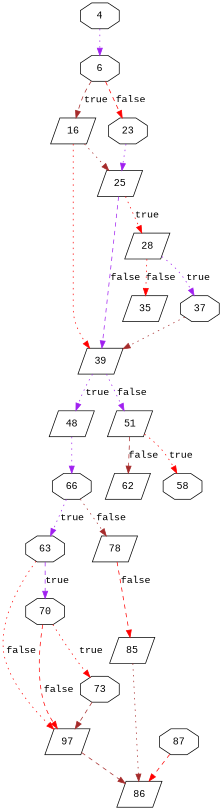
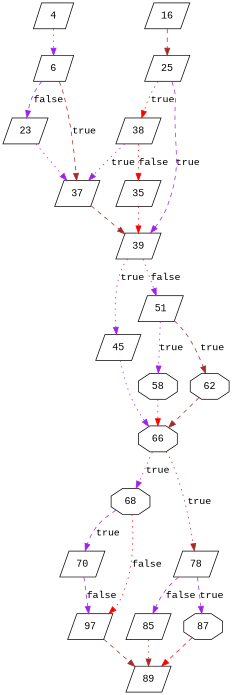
node "4": shape octagon -> parallelogram
node "6": shape octagon -> parallelogram
edge "6" -> "16": now "6" -> "37"
edge "6" -> "23": color red -> purple
node "23": shape octagon -> parallelogram
edge "23" -> "25": now "23" -> "37"
edge "16" -> "25": style dotted -> dashed
edge "16" -> "39": now "35" -> "39"
node "28": label "28" -> "38"
edge "25" -> "39": label "false" -> "true"
node "37": shape octagon -> parallelogram
edge "37" -> "39": style dotted -> dashed
edge "58" -> "66": added
edge "62" -> "66": added
node "48": label "48" -> "45"
edge "51" -> "58": color red -> purple
edge "51" -> "62": label "false" -> "true"
node "62": shape parallelogram -> octagon
edge "66" -> "78": label "false" -> "true"
node "63": label "63" -> "68"
edge "78" -> "87": added, label "true"
edge "78" -> "85": color red -> purple
node "70": shape octagon -> parallelogram
edge "70" -> "97": color red -> purple
node "73": removed
node "86": label "86" -> "89"
